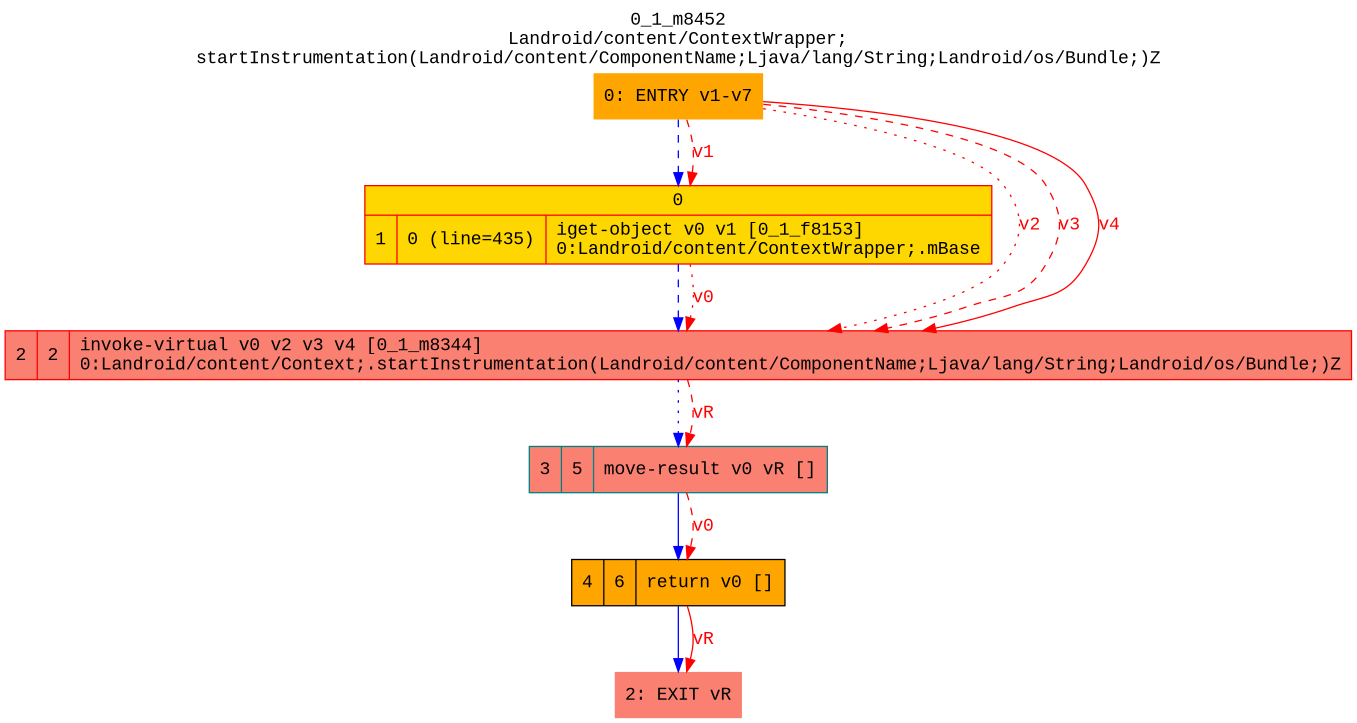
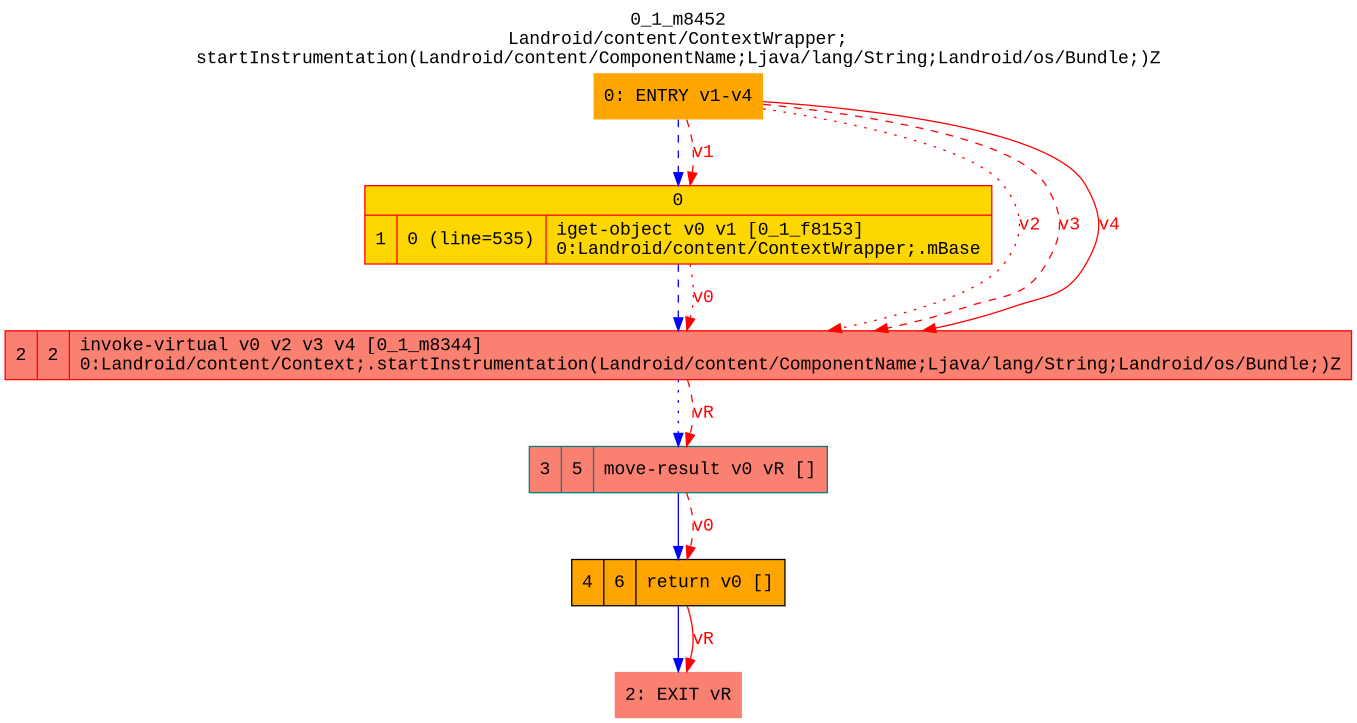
node "0: ENTRY v1-v7": label "0: ENTRY v1-v7" -> "0: ENTRY v1-v4"
node "0": text "0 (line=435)" -> "0 (line=535)"
